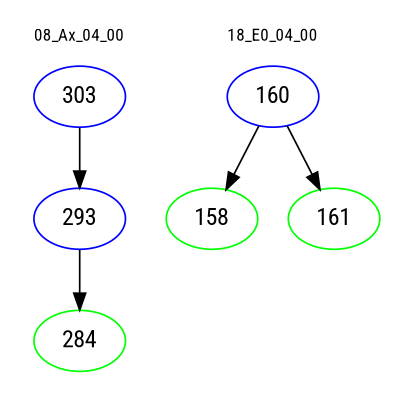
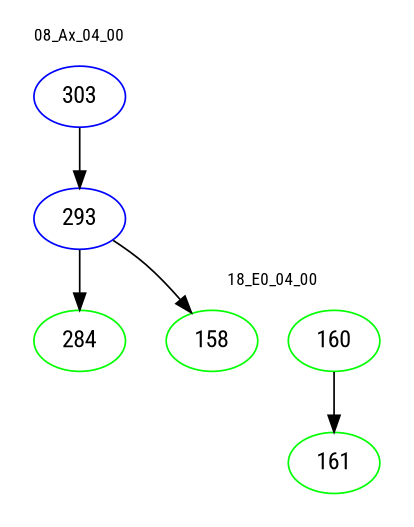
node "160": color blue -> green
edge "160" -> "158": now "293" -> "158"
